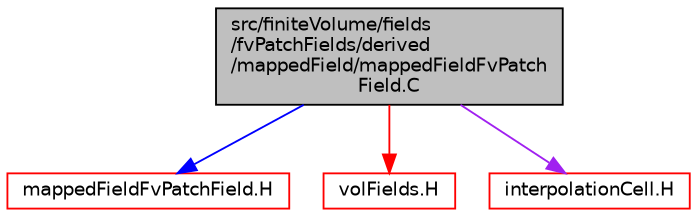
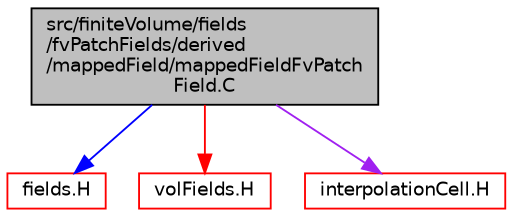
node "mappedFieldFvPatchField.H": label "mappedFieldFvPatchField.H" -> "fields.H"
